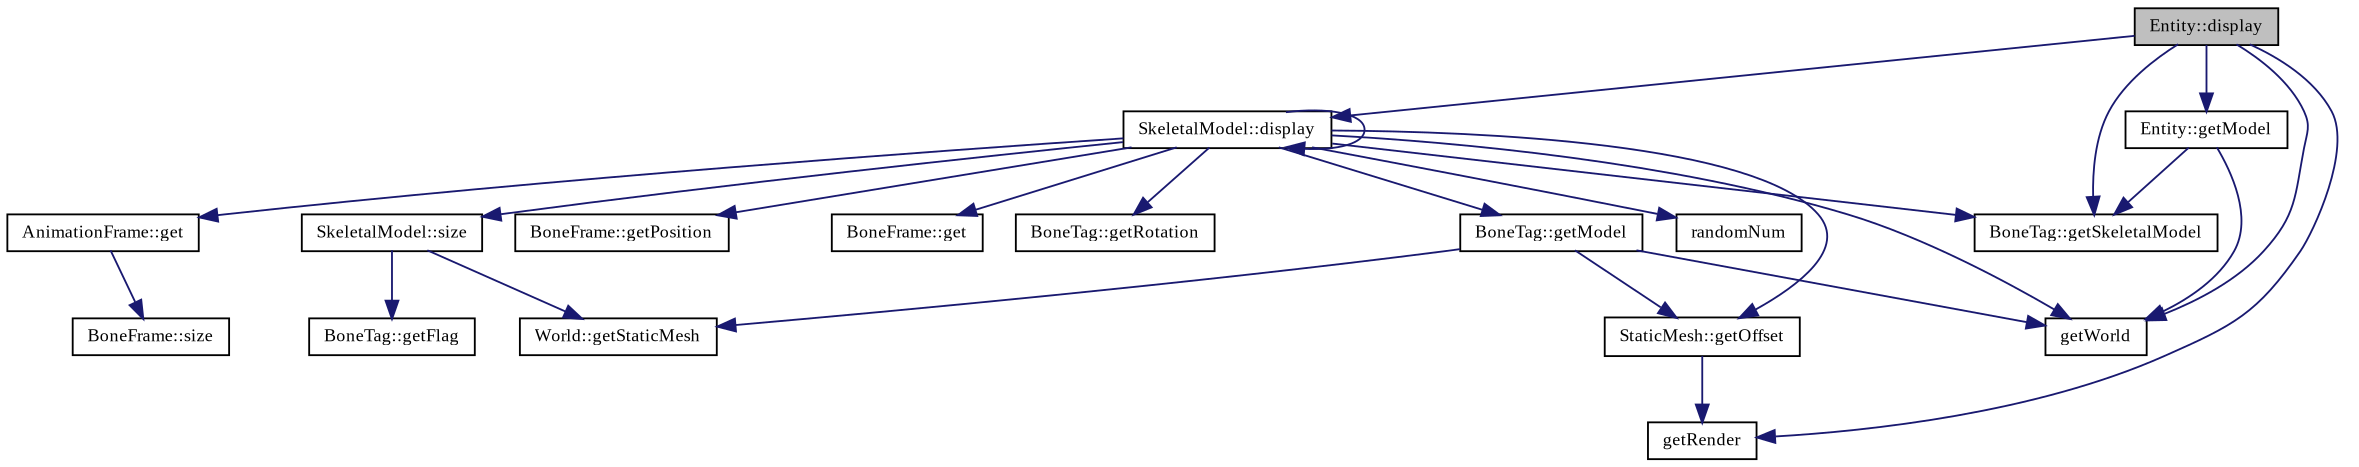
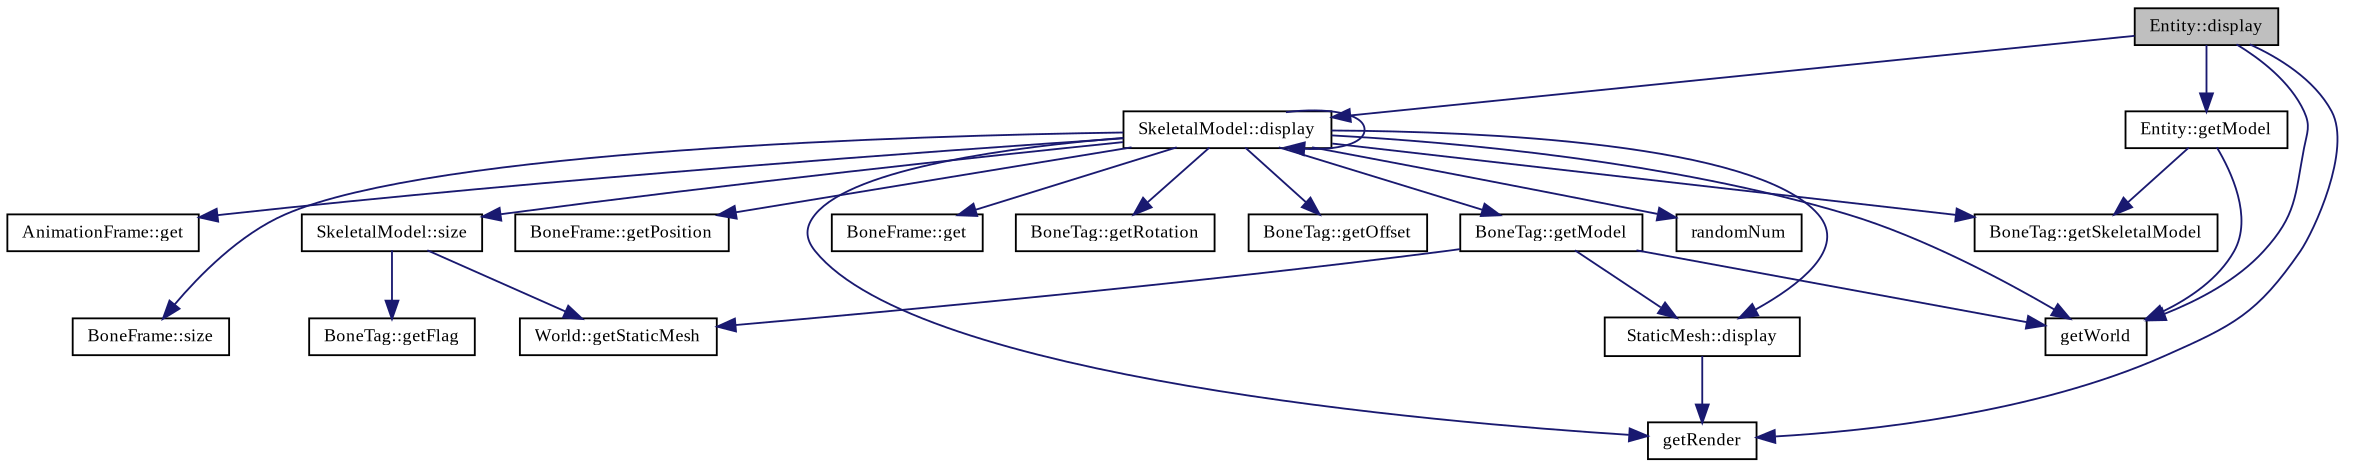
edge "Entity::display" -> "BoneTag::getSkeletalModel": removed
node "BoneTag::getOffset": added
edge "AnimationFrame::get" -> "BoneFrame::size": now "SkeletalModel::display" -> "BoneFrame::size"
node "StaticMesh::getOffset": label "StaticMesh::getOffset" -> "StaticMesh::display"
edge "SkeletalModel::display" -> "getRender": added
